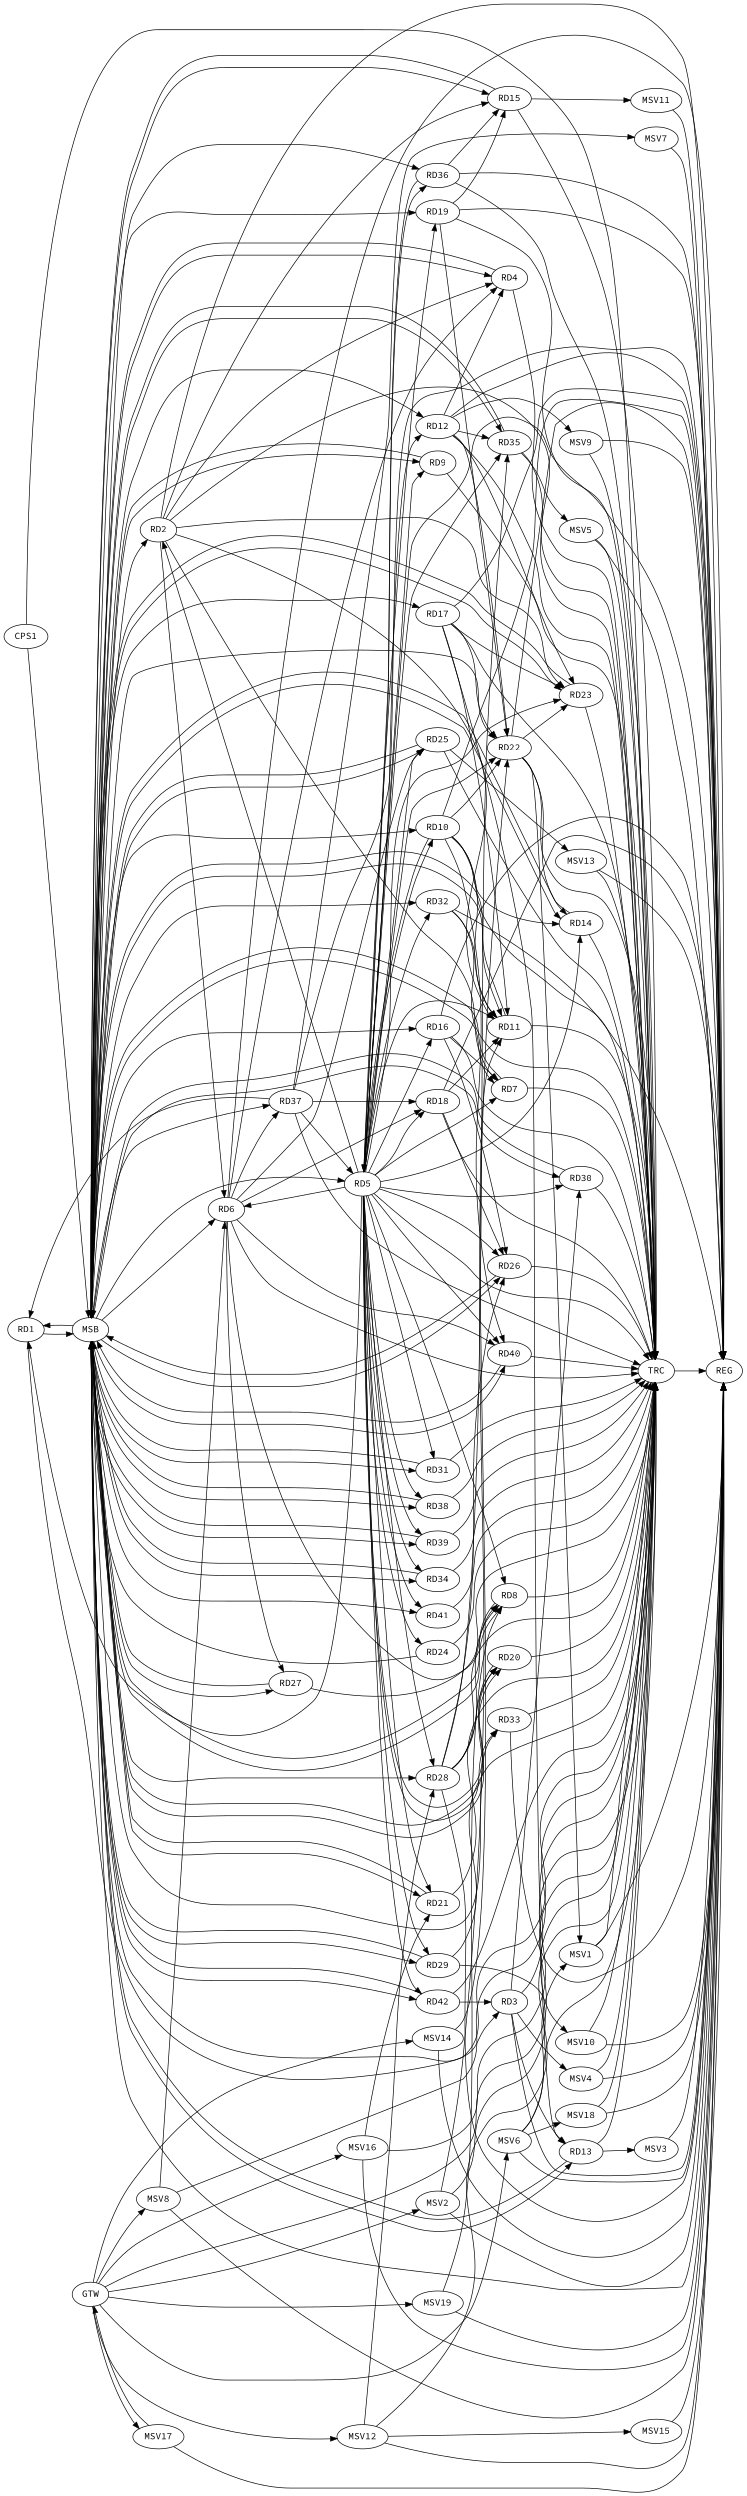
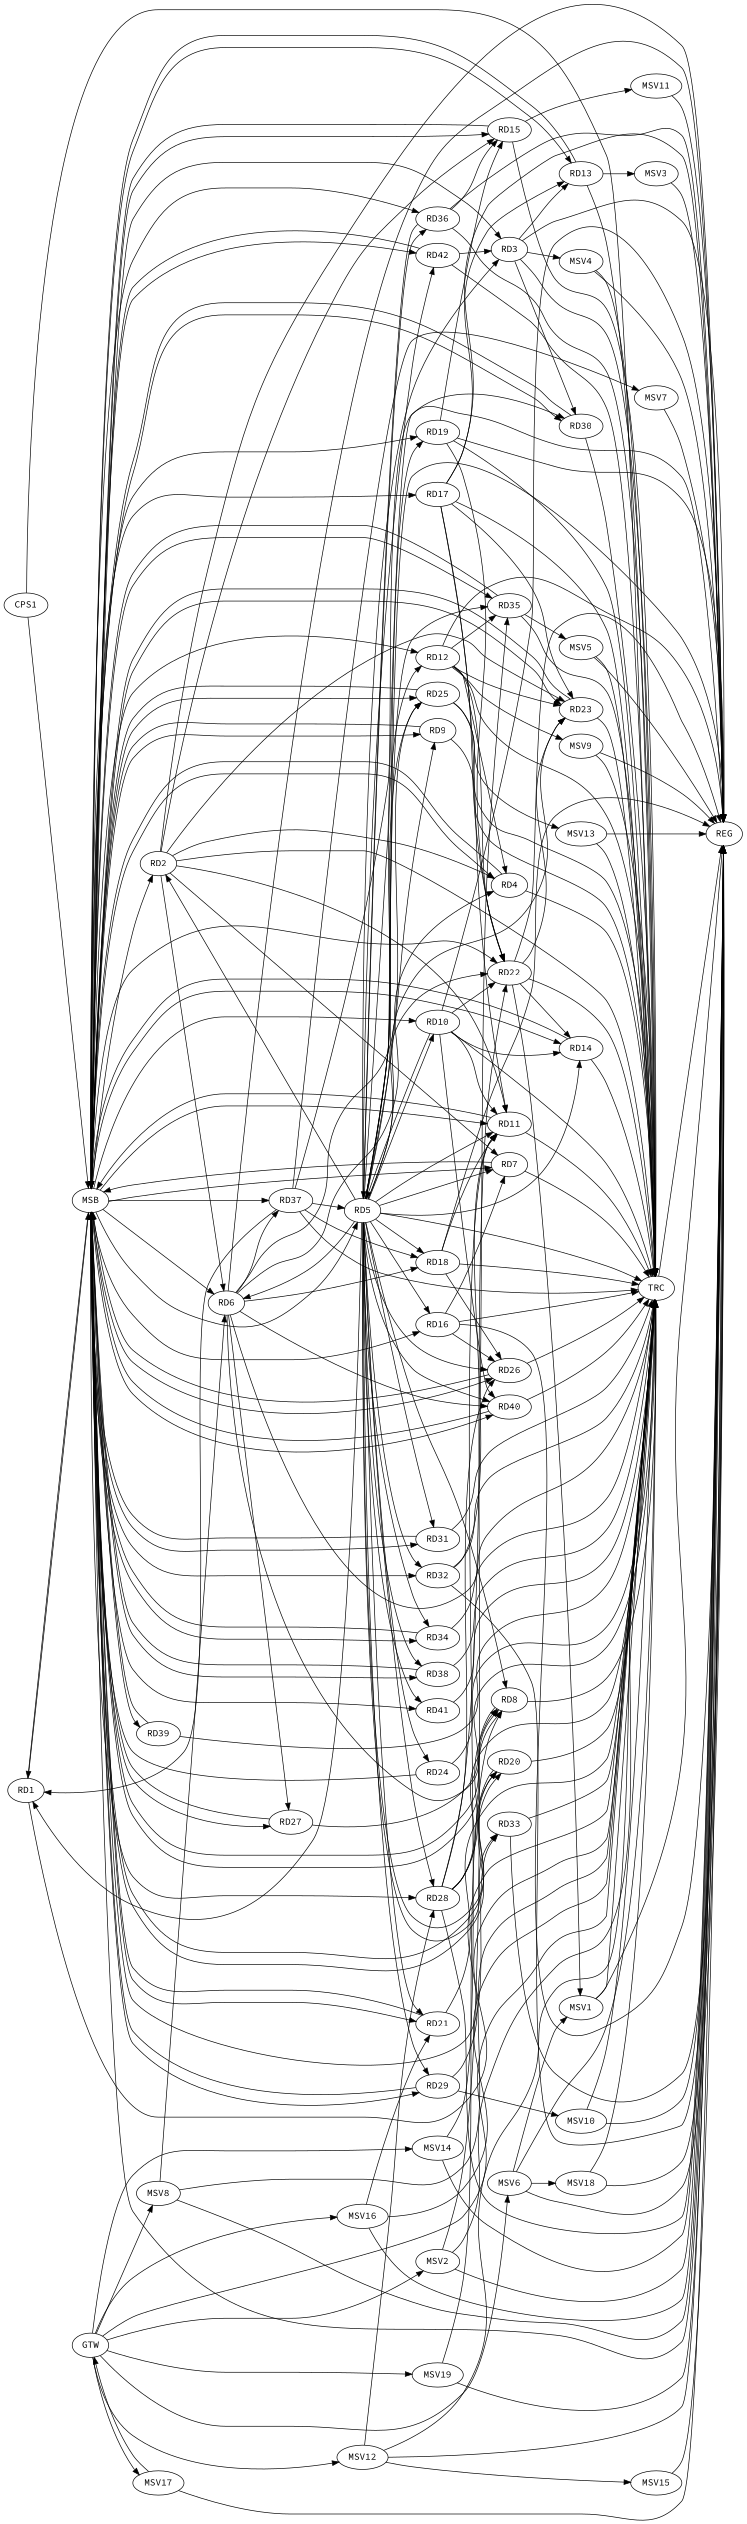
edge "RD5" -> "RD39": now "RD5" -> "RD3"
